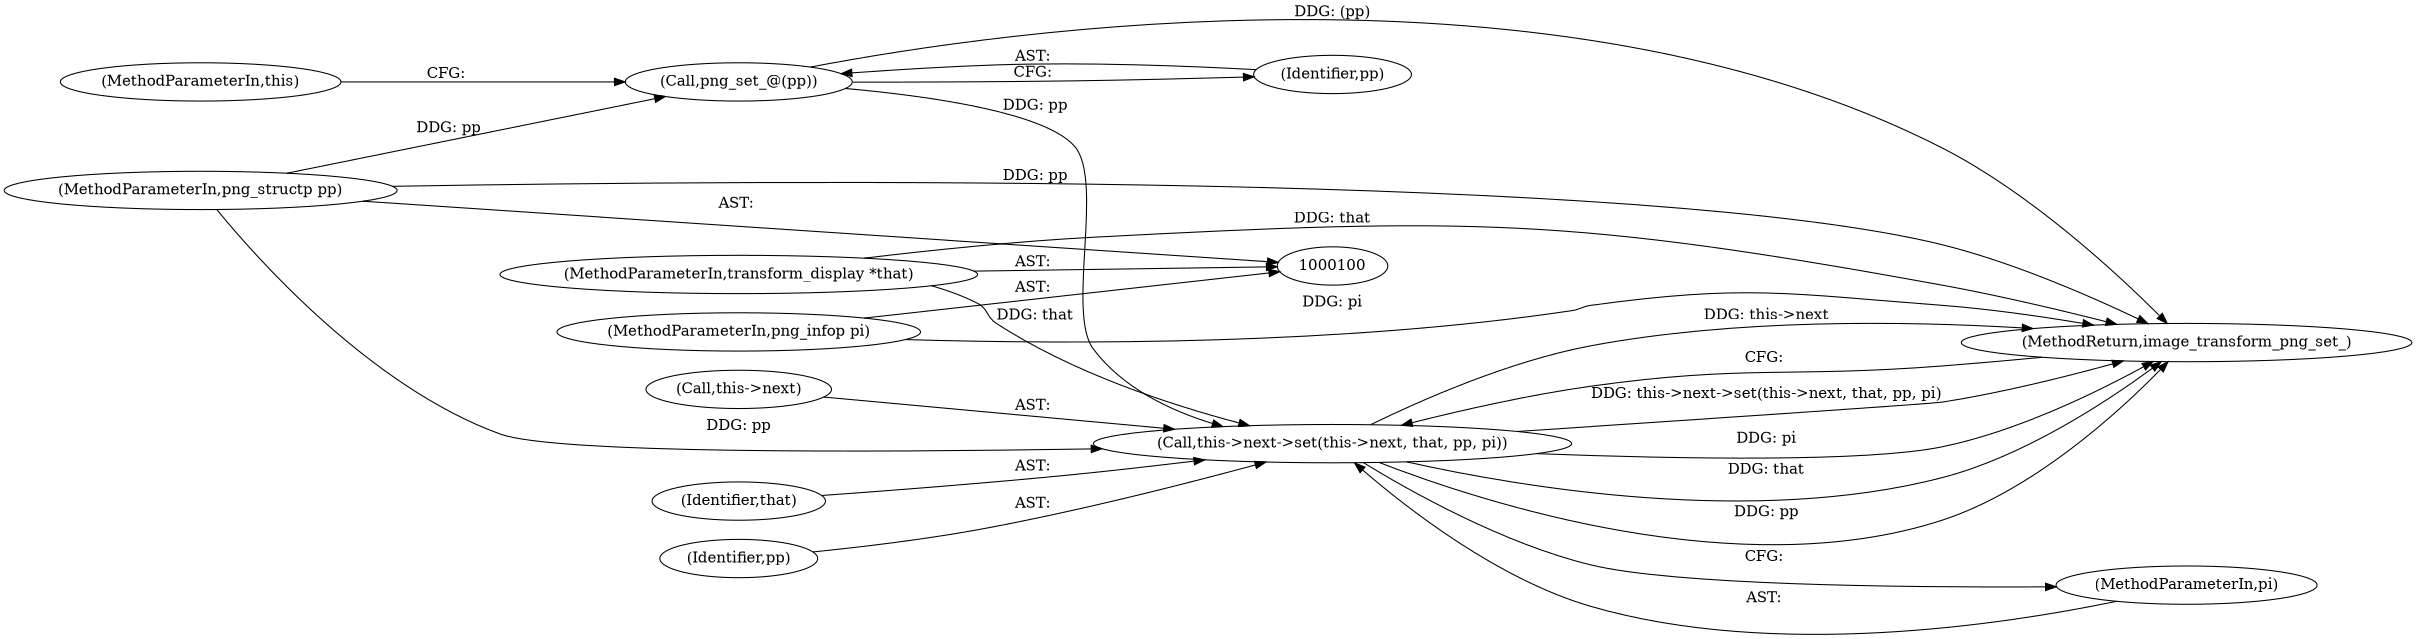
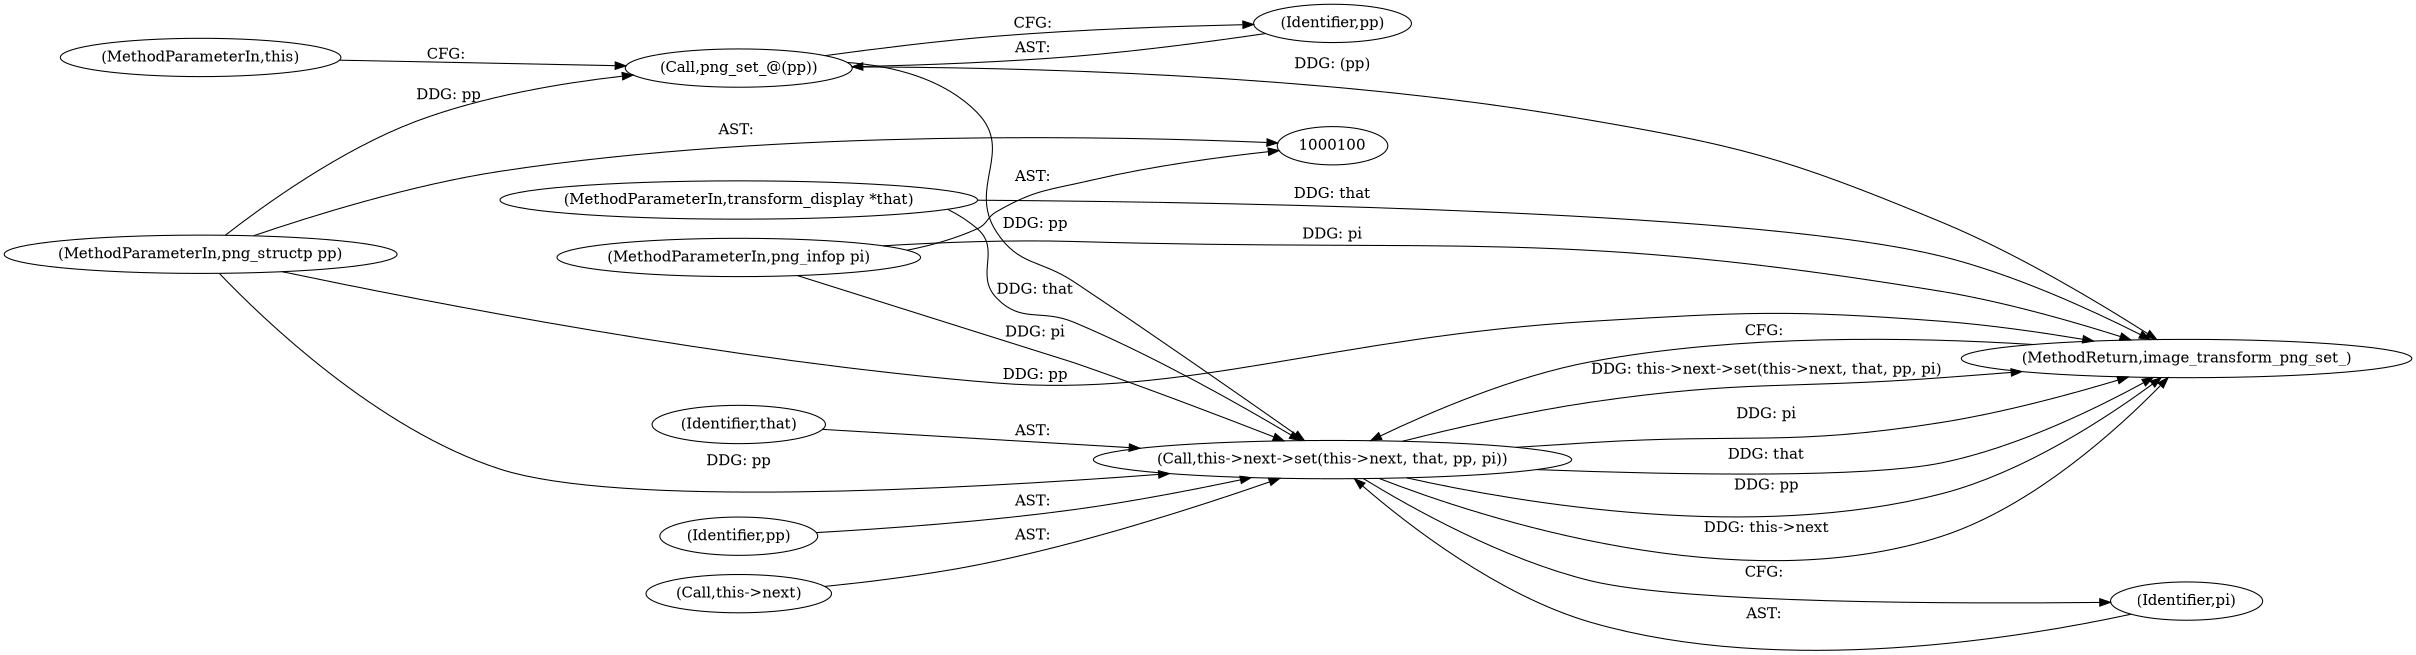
edge "(MethodParameterIn,transform_display *that)" -> "1000100": removed, label "AST:"
edge "(MethodParameterIn,png_infop pi)" -> "(Call,this->next->set(this->next, that, pp, pi))": added, label "DDG: pi"
node "(MethodParameterIn,pi)": label "(MethodParameterIn,pi)" -> "(Identifier,pi)"
